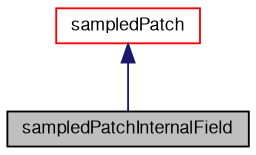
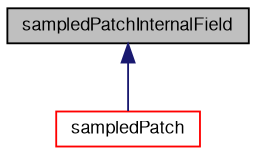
edge "sampledPatchInternalField" -> "sampledPatch": reversed
